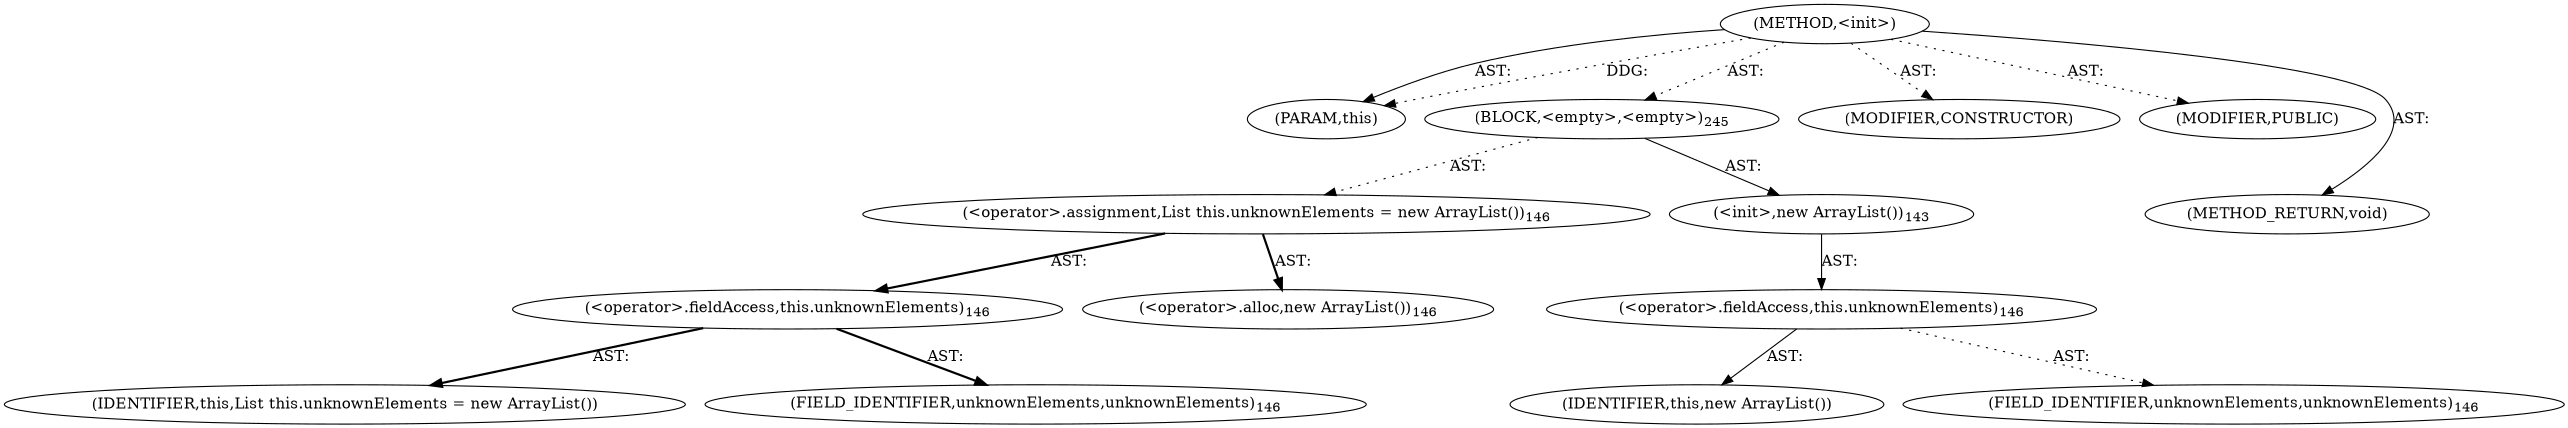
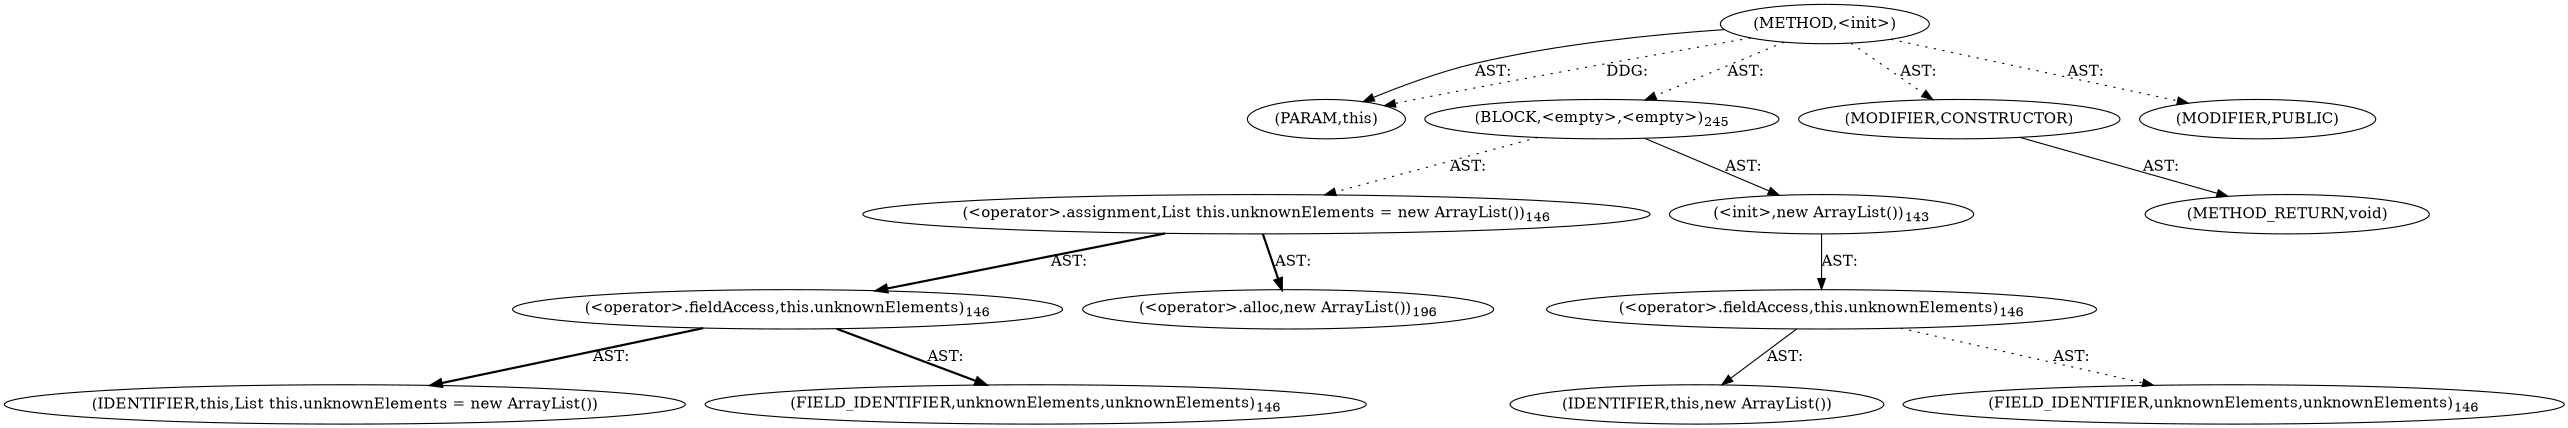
edge "(METHOD,<init>)" -> "(METHOD_RETURN,void)": now "(MODIFIER,CONSTRUCTOR)" -> "(METHOD_RETURN,void)"
node "(<operator>.alloc,new ArrayList())": text "146" -> "196"
